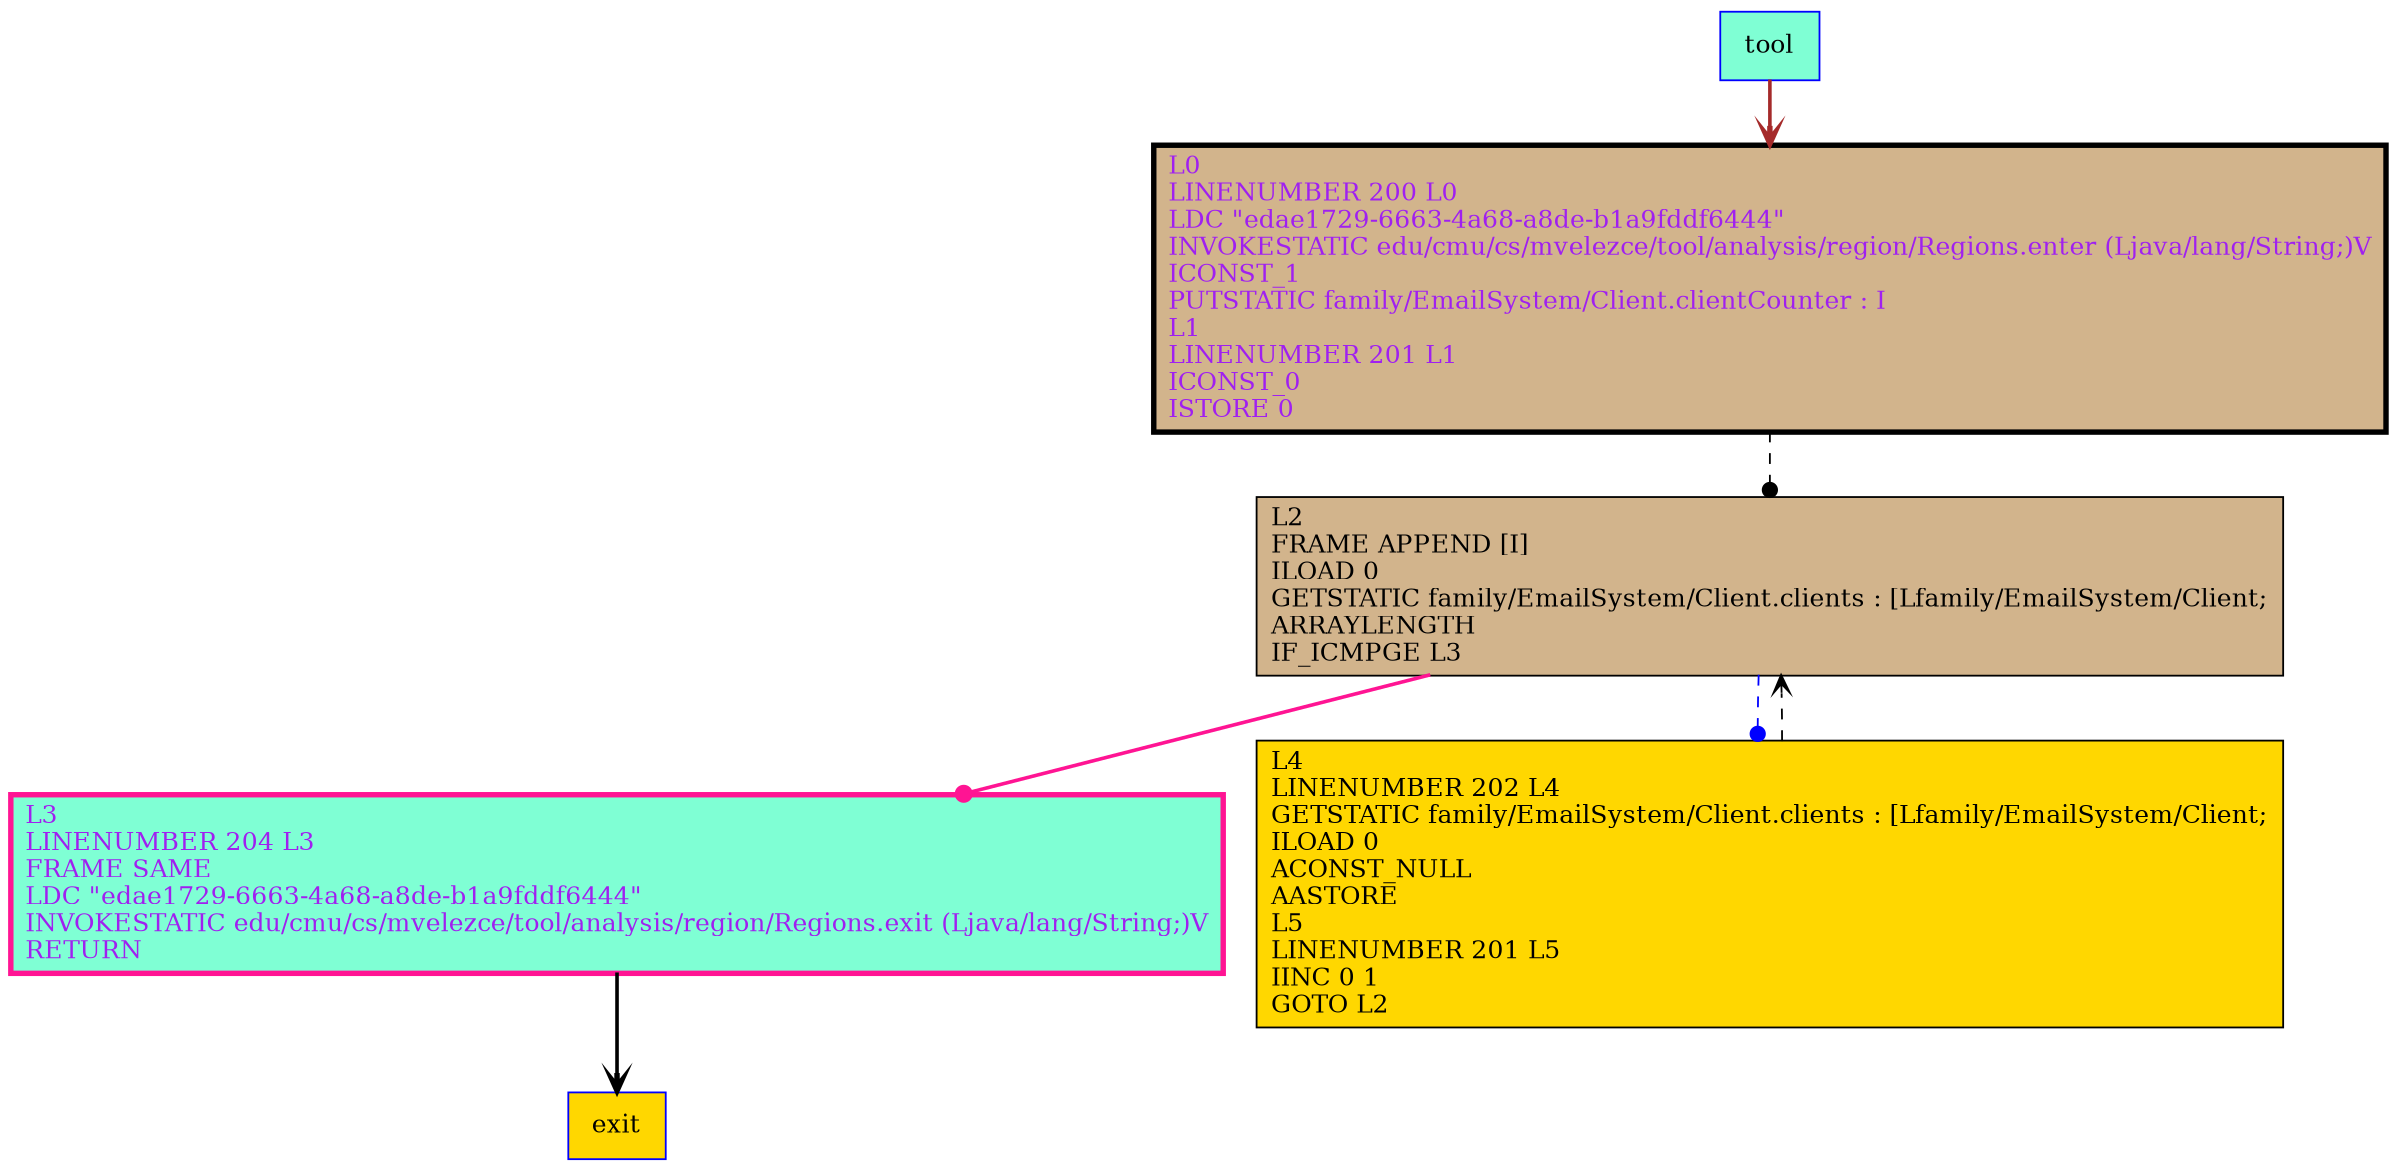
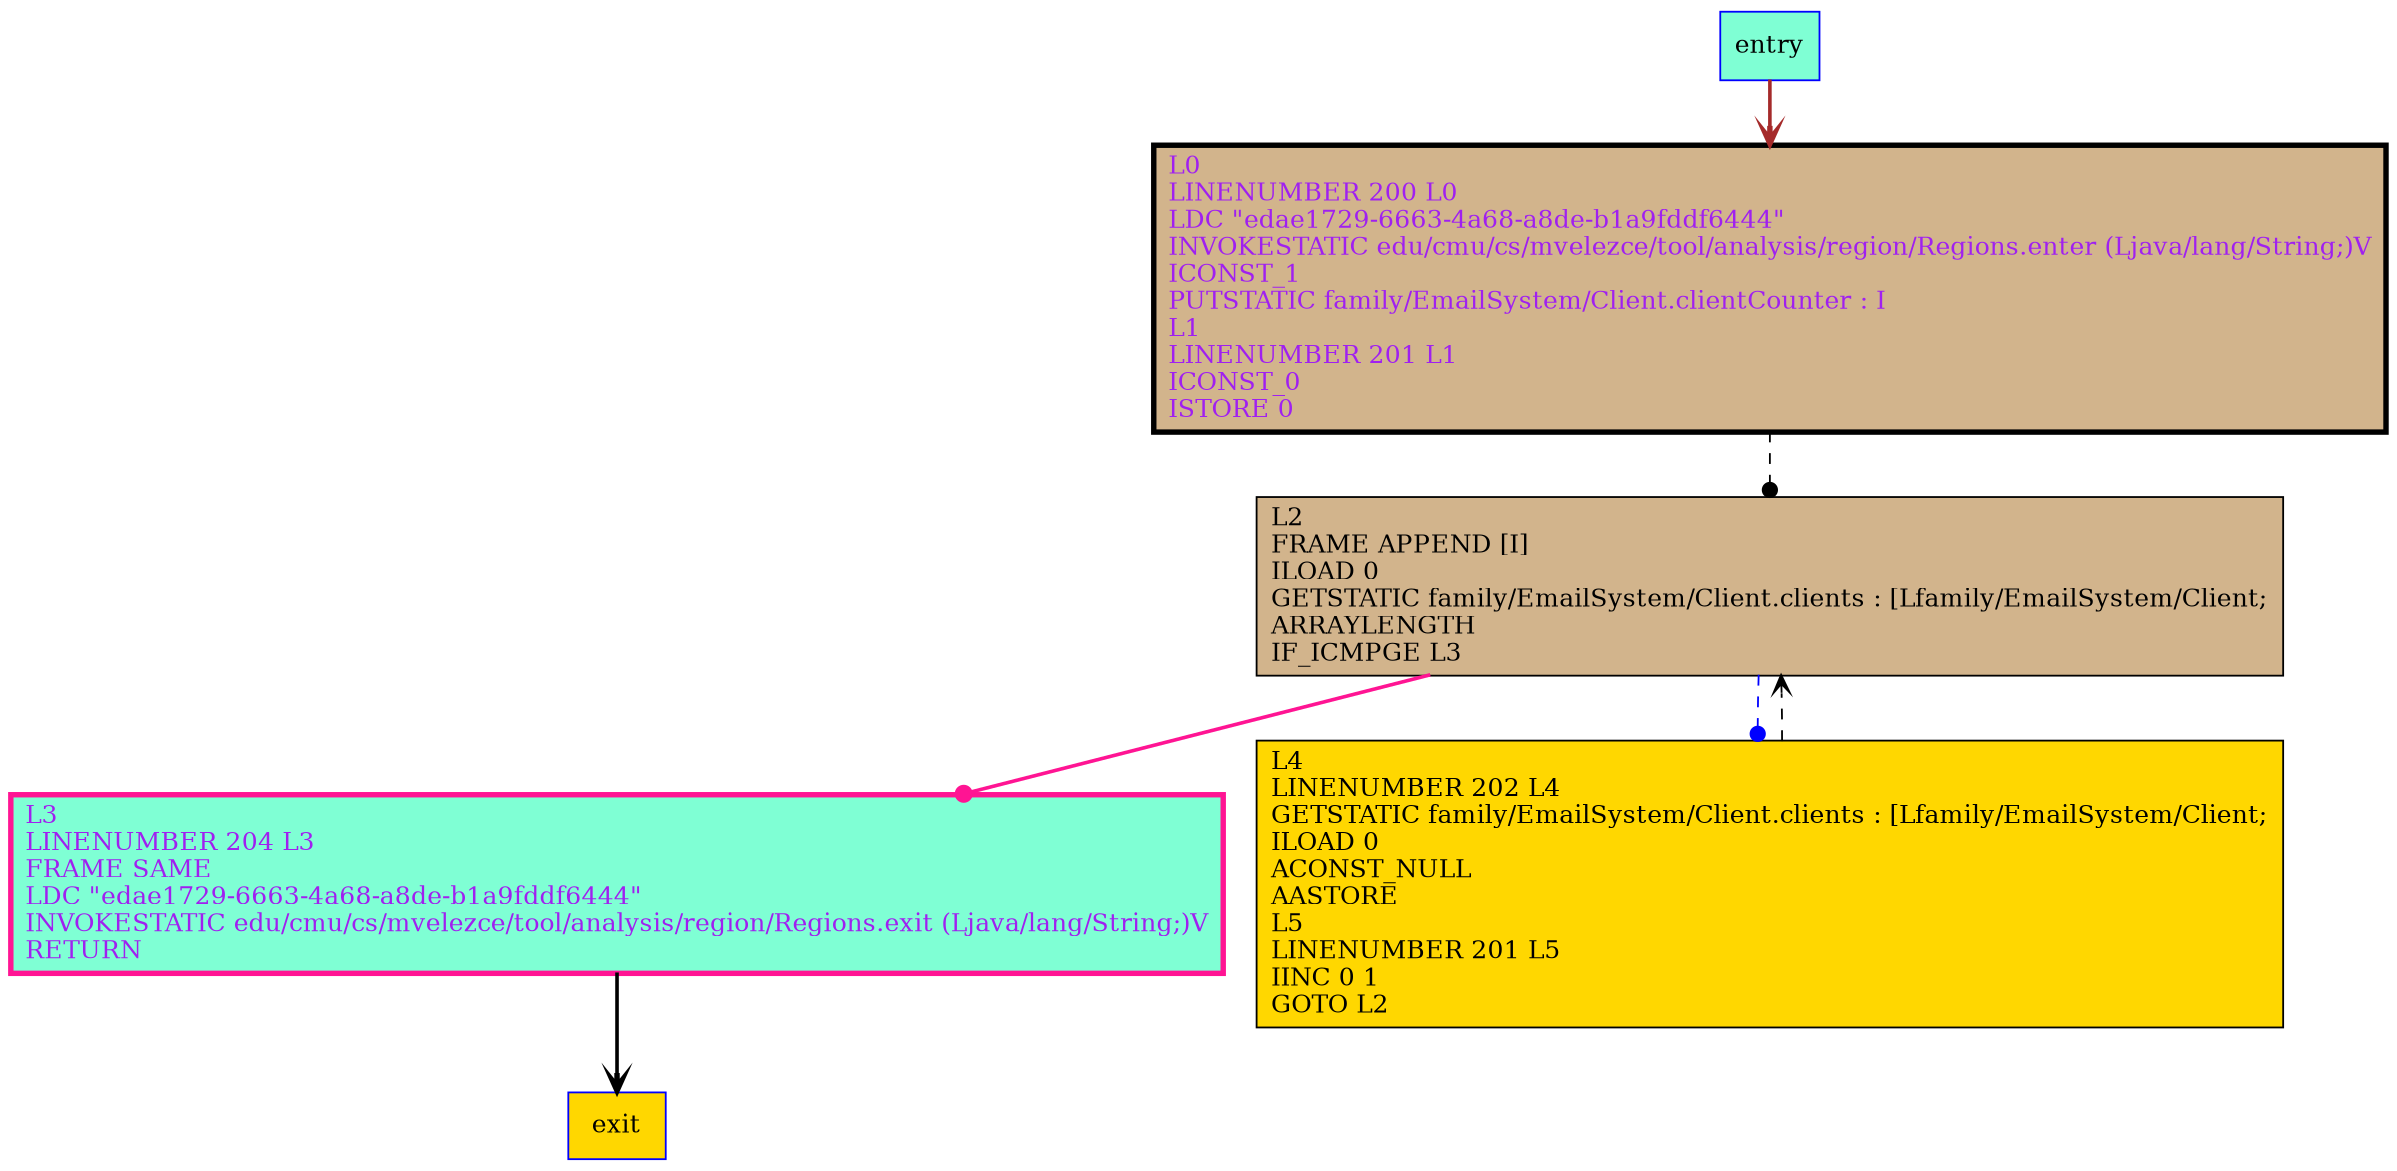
node "tool": label "tool" -> "entry"
